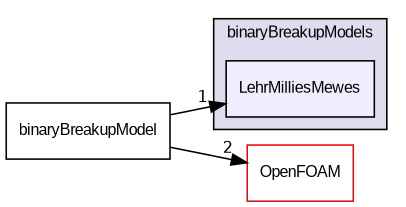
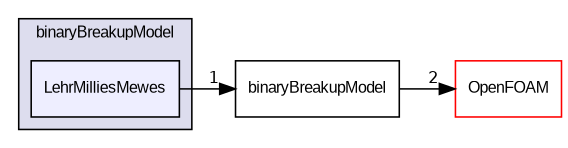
cluster "binaryBreakupModels": label "binaryBreakupModels" -> "binaryBreakupModel"
edge "binaryBreakupModel" -> "LehrMilliesMewes": reversed
